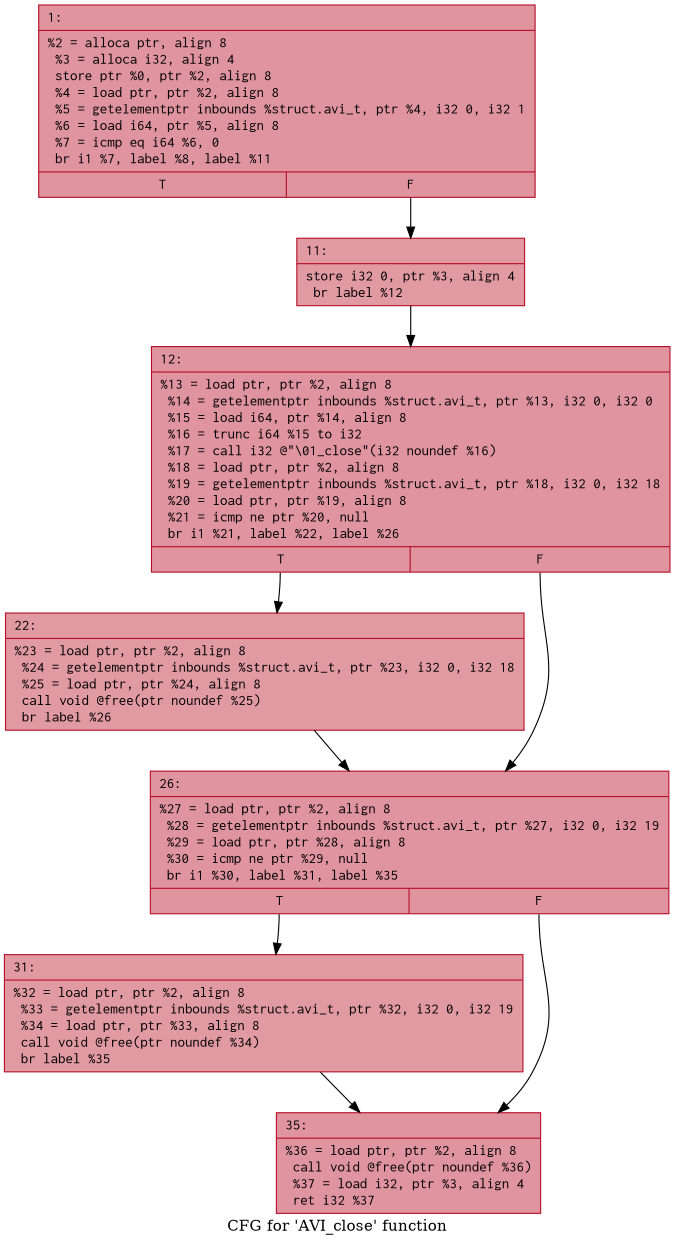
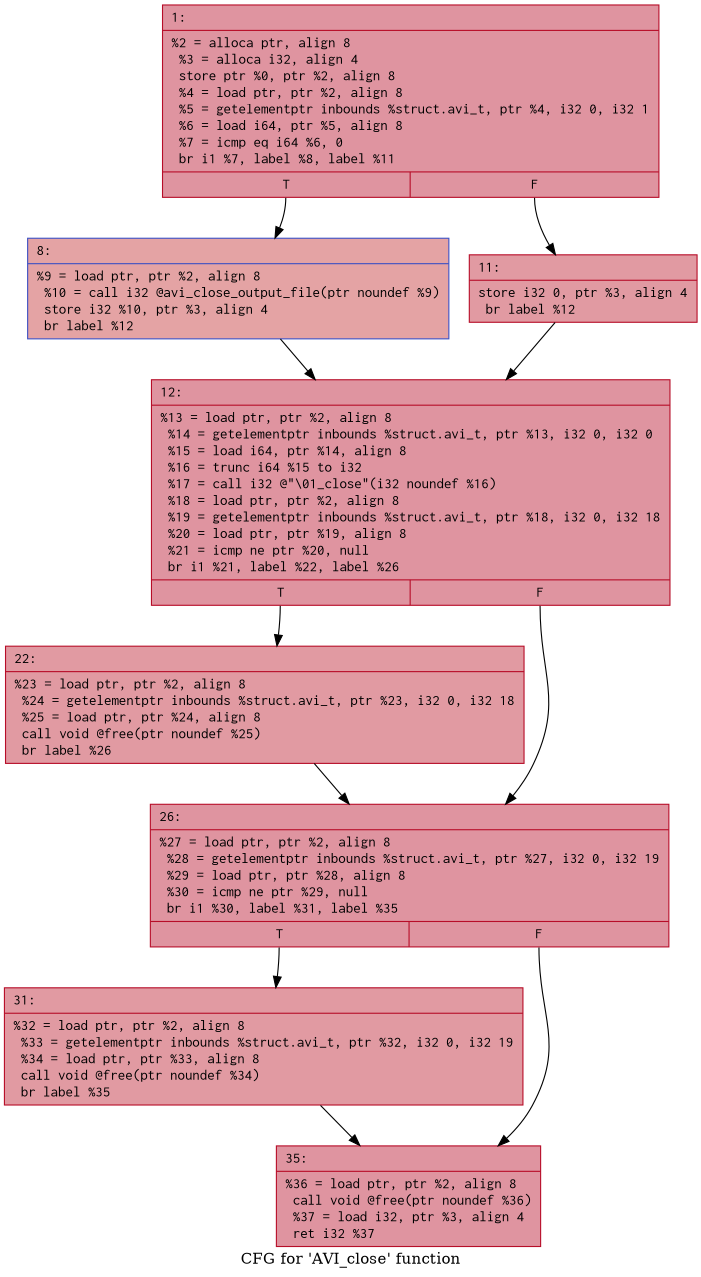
node "8:": added
